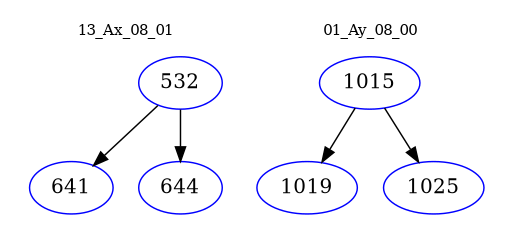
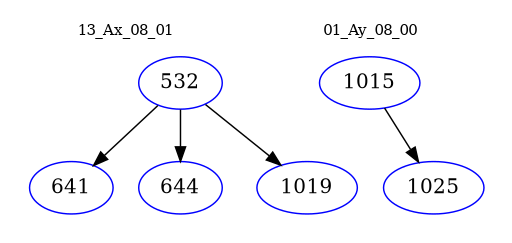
edge "1015" -> "1019": now "532" -> "1019"
